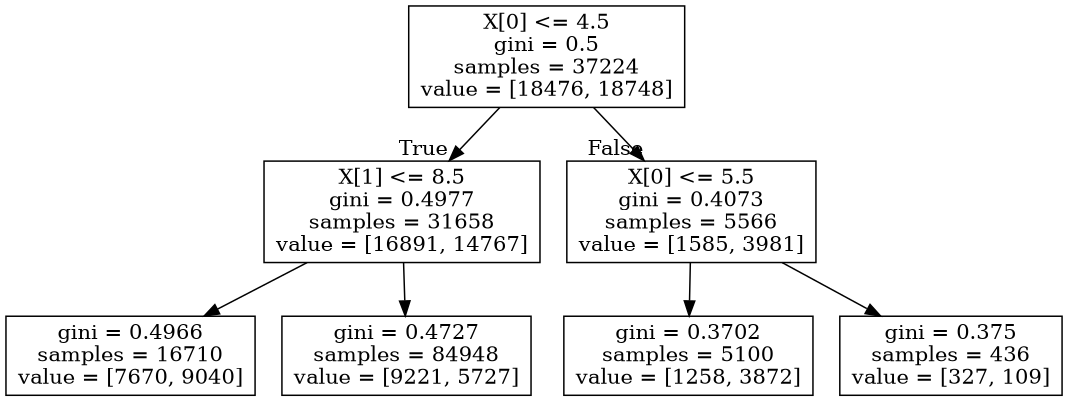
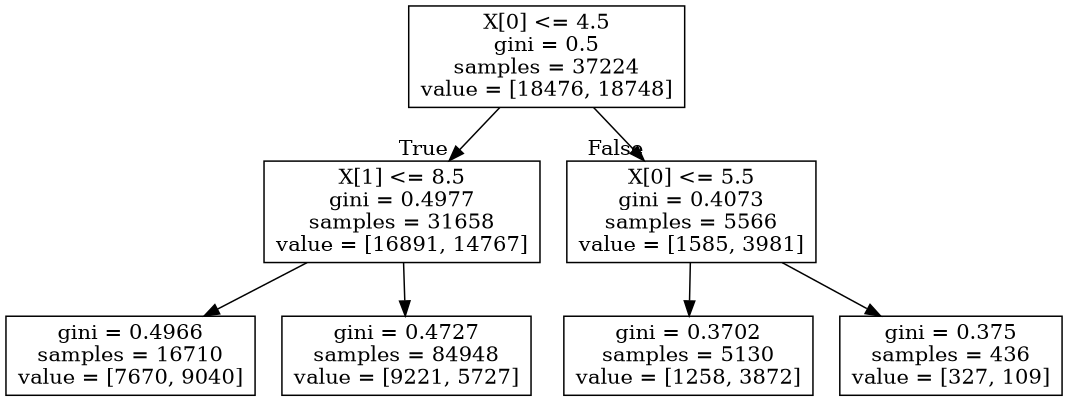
node "gini = 0.3702 samples = 5100 value = [1258, 3872]": label "gini = 0.3702 samples = 5100 value = [1258, 3872]" -> "gini = 0.3702 samples = 5130 value = [1258, 3872]"
